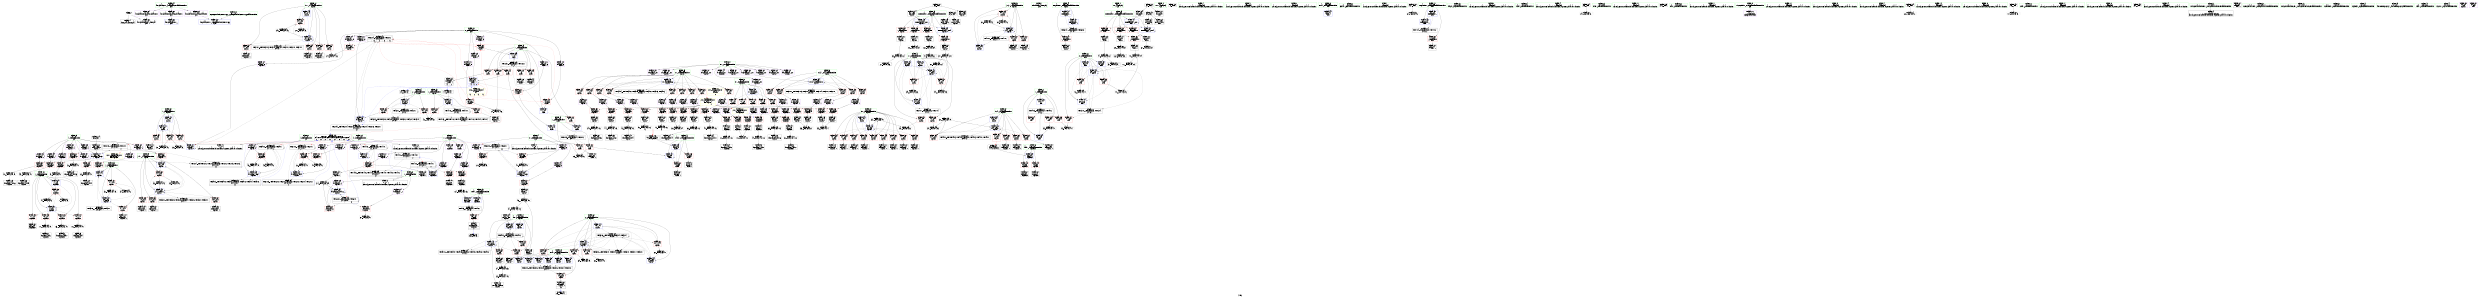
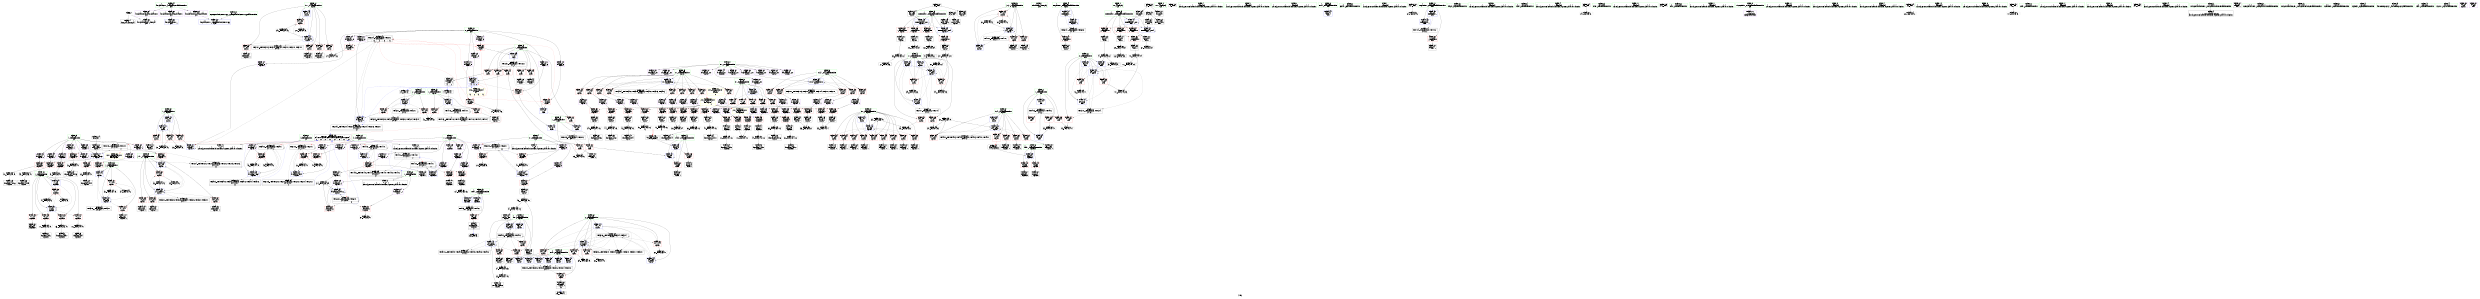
node "NodeID: 534": text "707 = Can(706, 298, )" -> "707 = Binary(706, 298, )"
